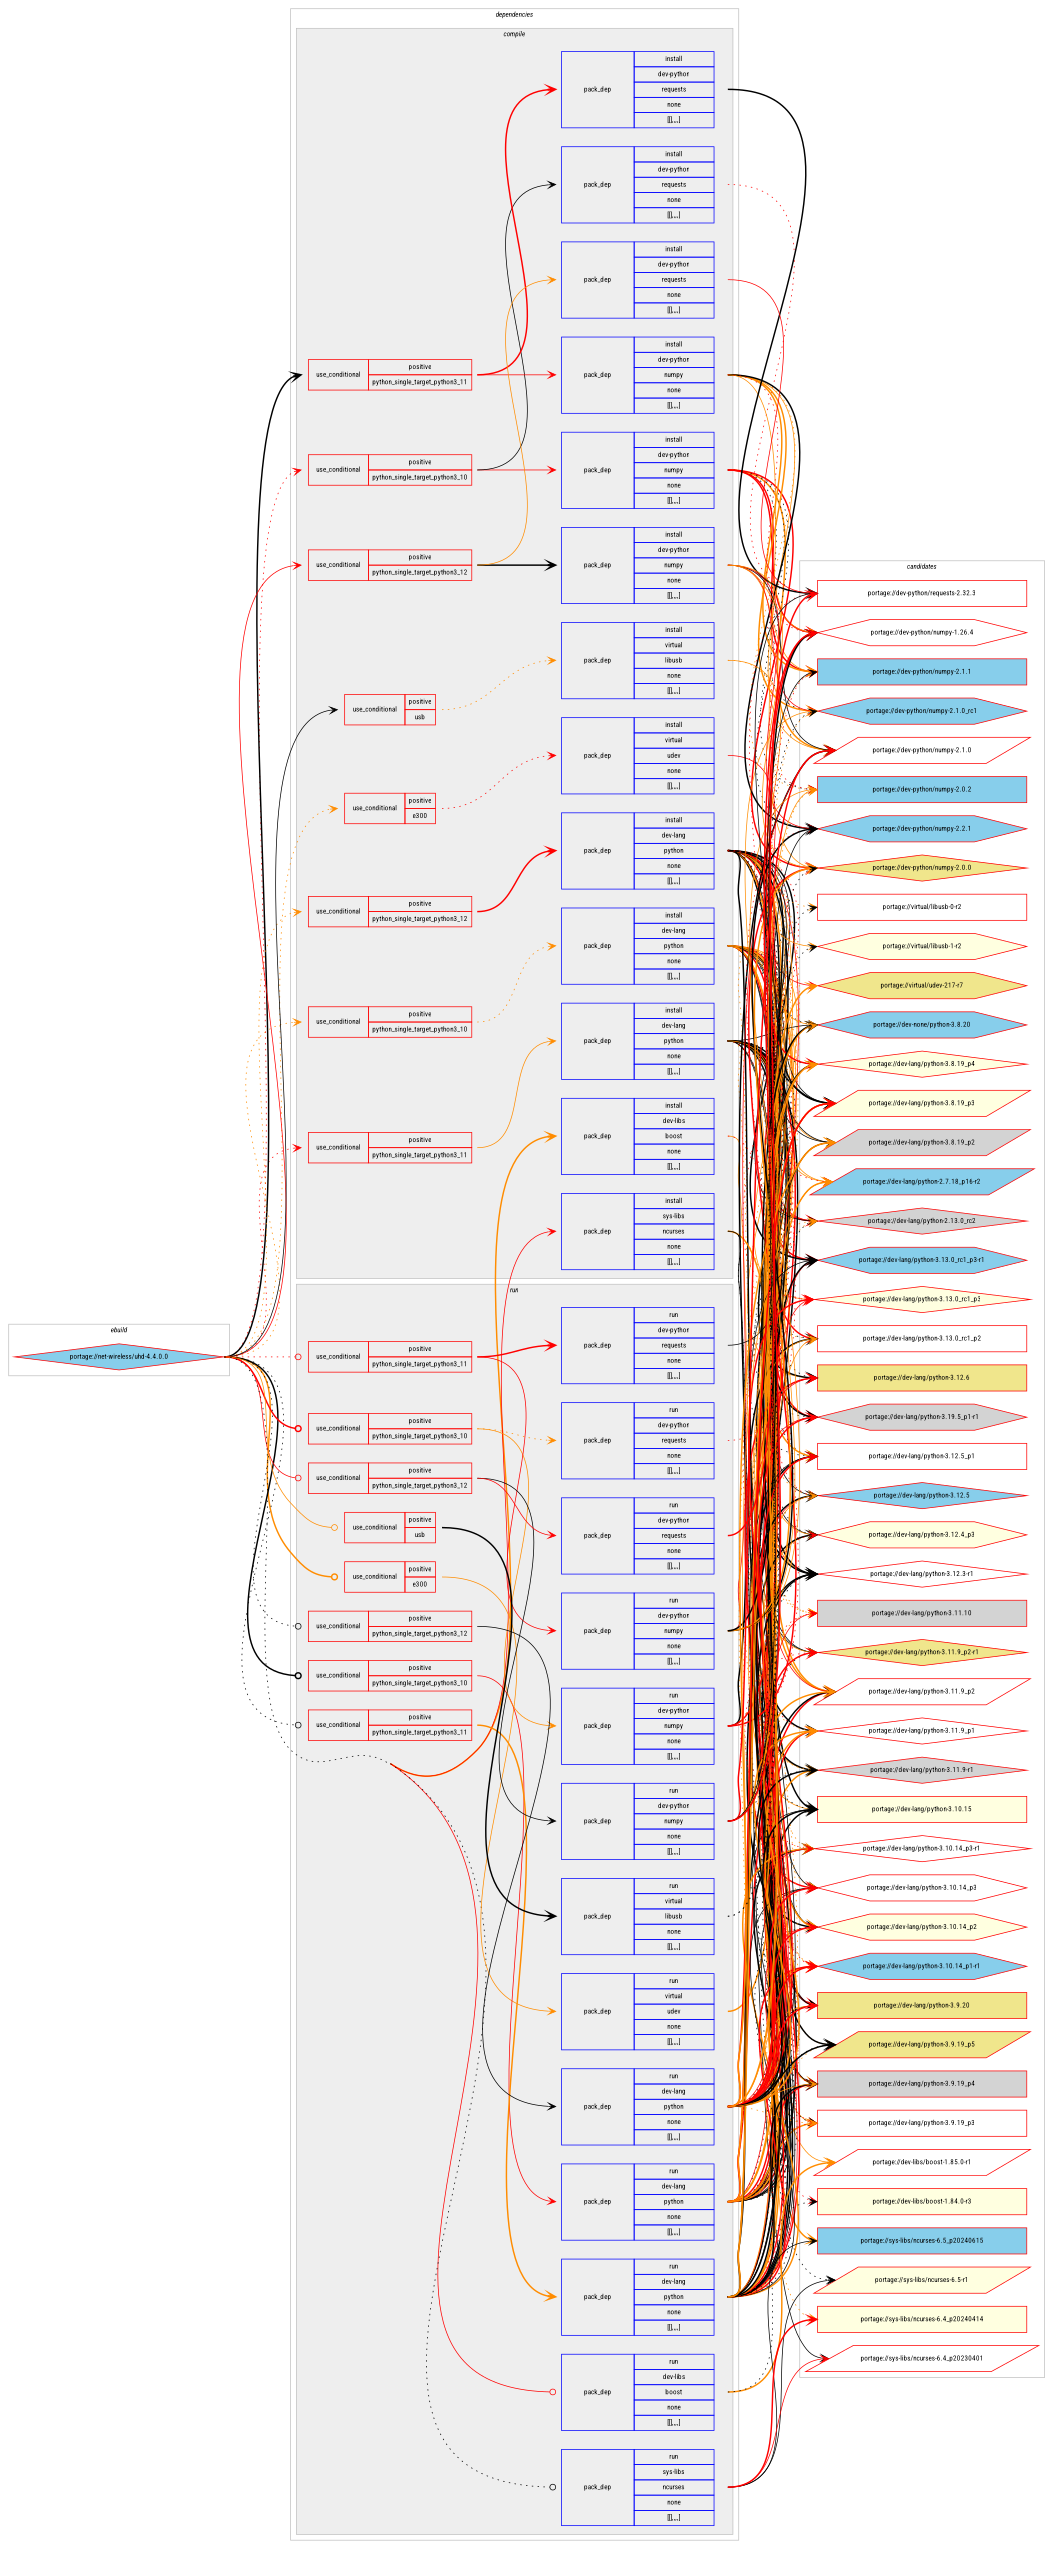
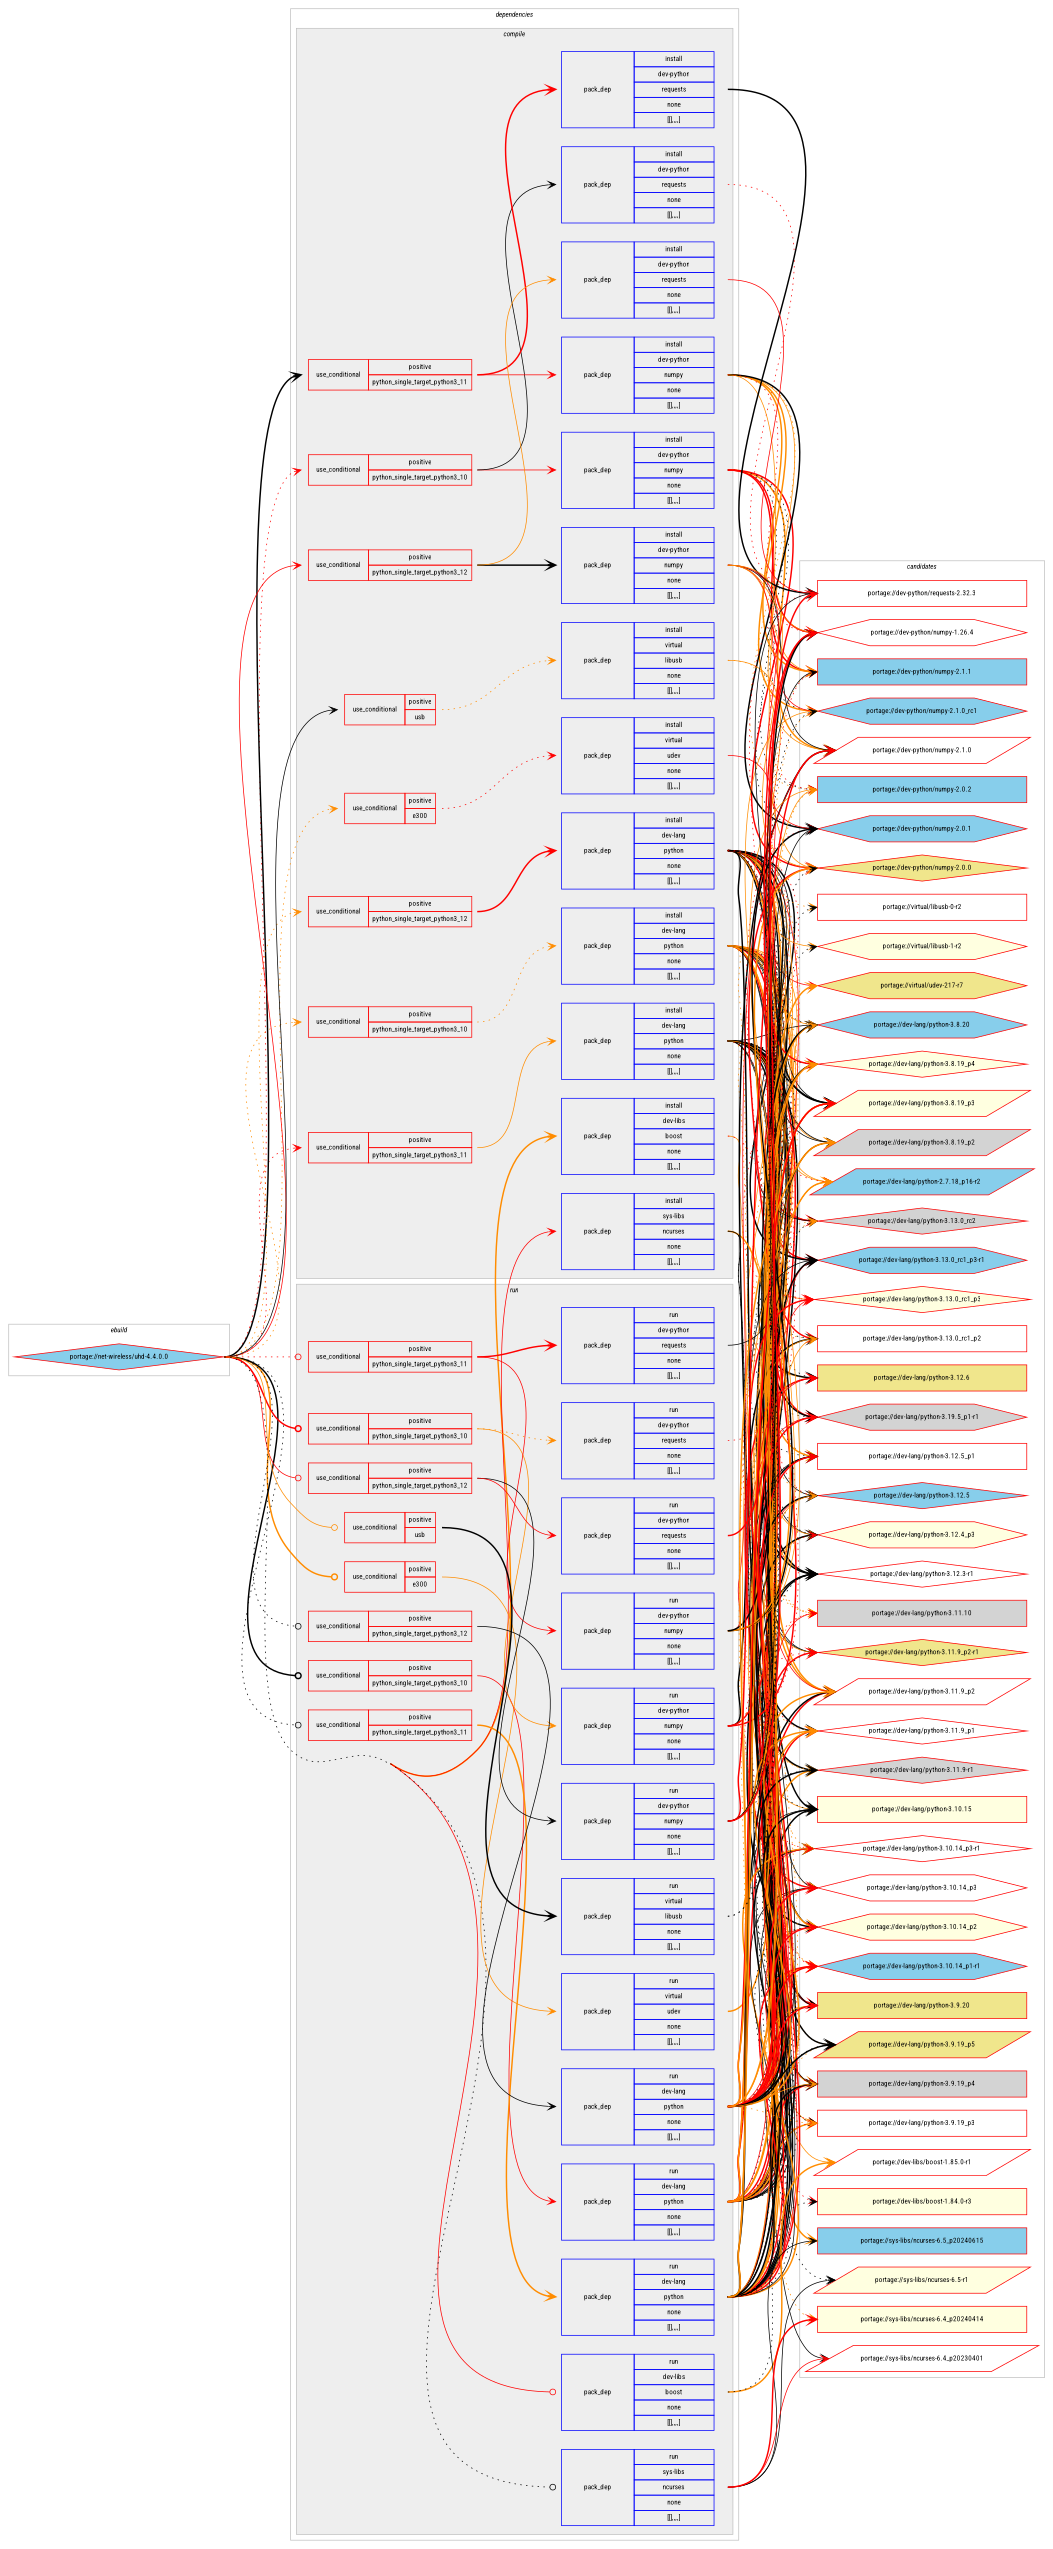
node "portage://dev-python/numpy-2.2.1": label "portage://dev-python/numpy-2.2.1" -> "portage://dev-python/numpy-2.0.1"
node "portage://dev-none/python-3.8.20": label "portage://dev-none/python-3.8.20" -> "portage://dev-lang/python-3.8.20"
node "portage://dev-lang/python-2.13.0_rc2": label "portage://dev-lang/python-2.13.0_rc2" -> "portage://dev-lang/python-3.13.0_rc2"
